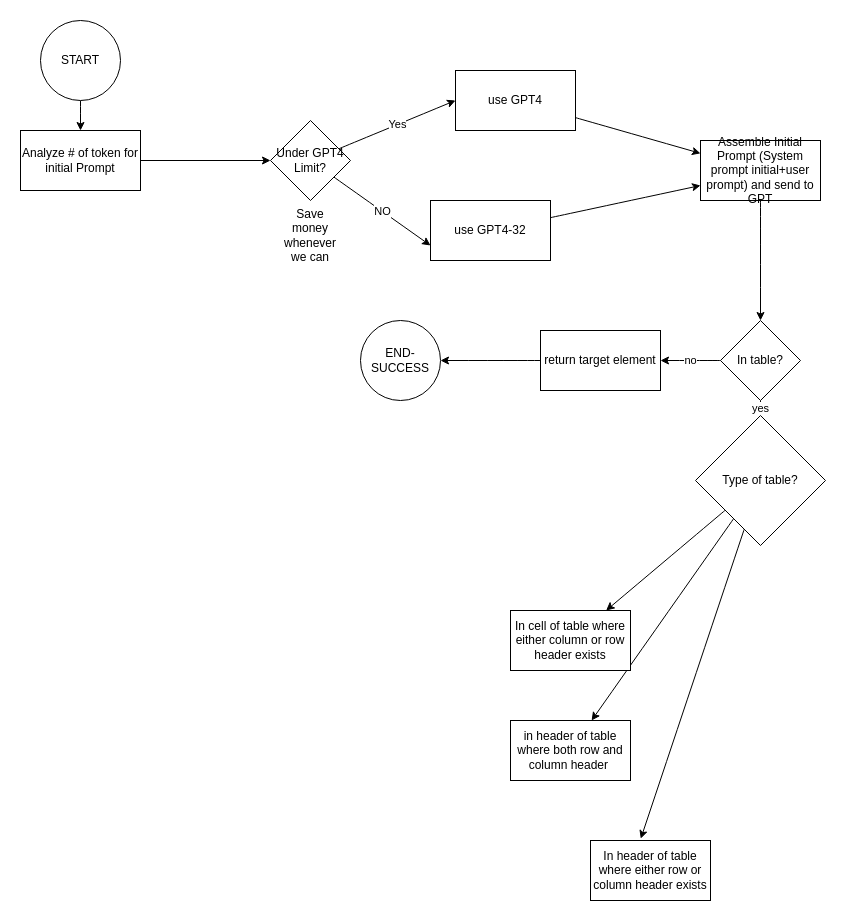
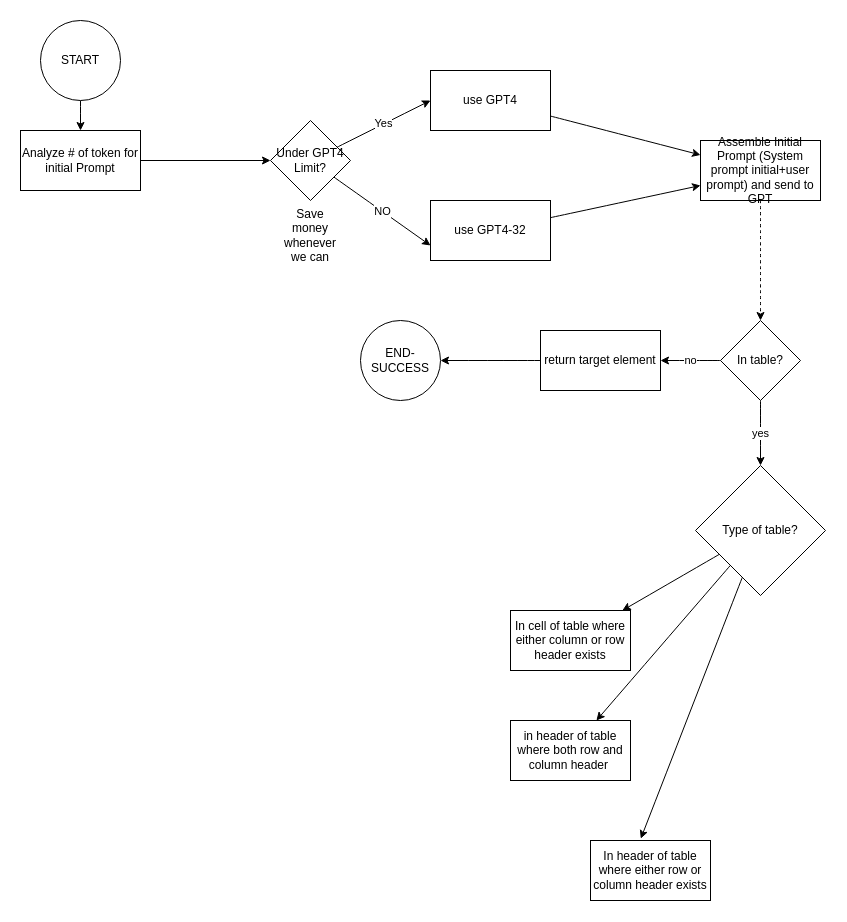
node "use GPT4": moved (516, 101) -> (491, 101)
edge "Assemble Initial Prompt (System prompt initial+user prompt) and send to GPT" -> "In table?": style solid -> dashed
node "Type of table?": moved (761, 481) -> (761, 531)
